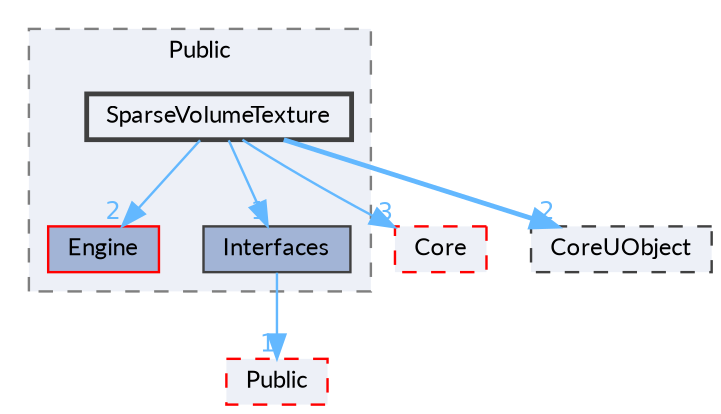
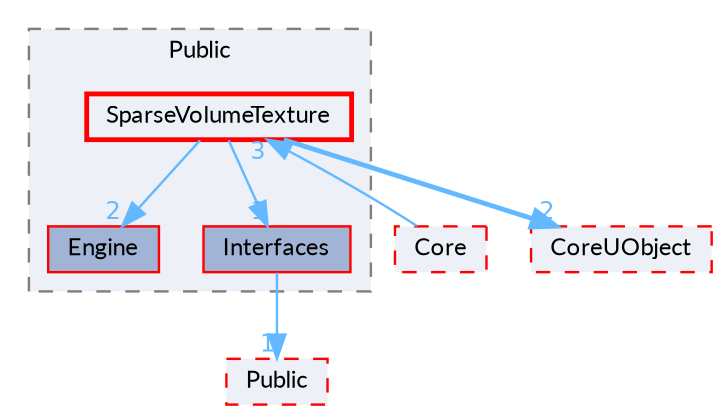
node "SparseVolumeTexture": color grey25 -> red
edge "SparseVolumeTexture" -> "Core": reversed
node "Interfaces": color grey25 -> red
node "CoreUObject": color grey25 -> red
